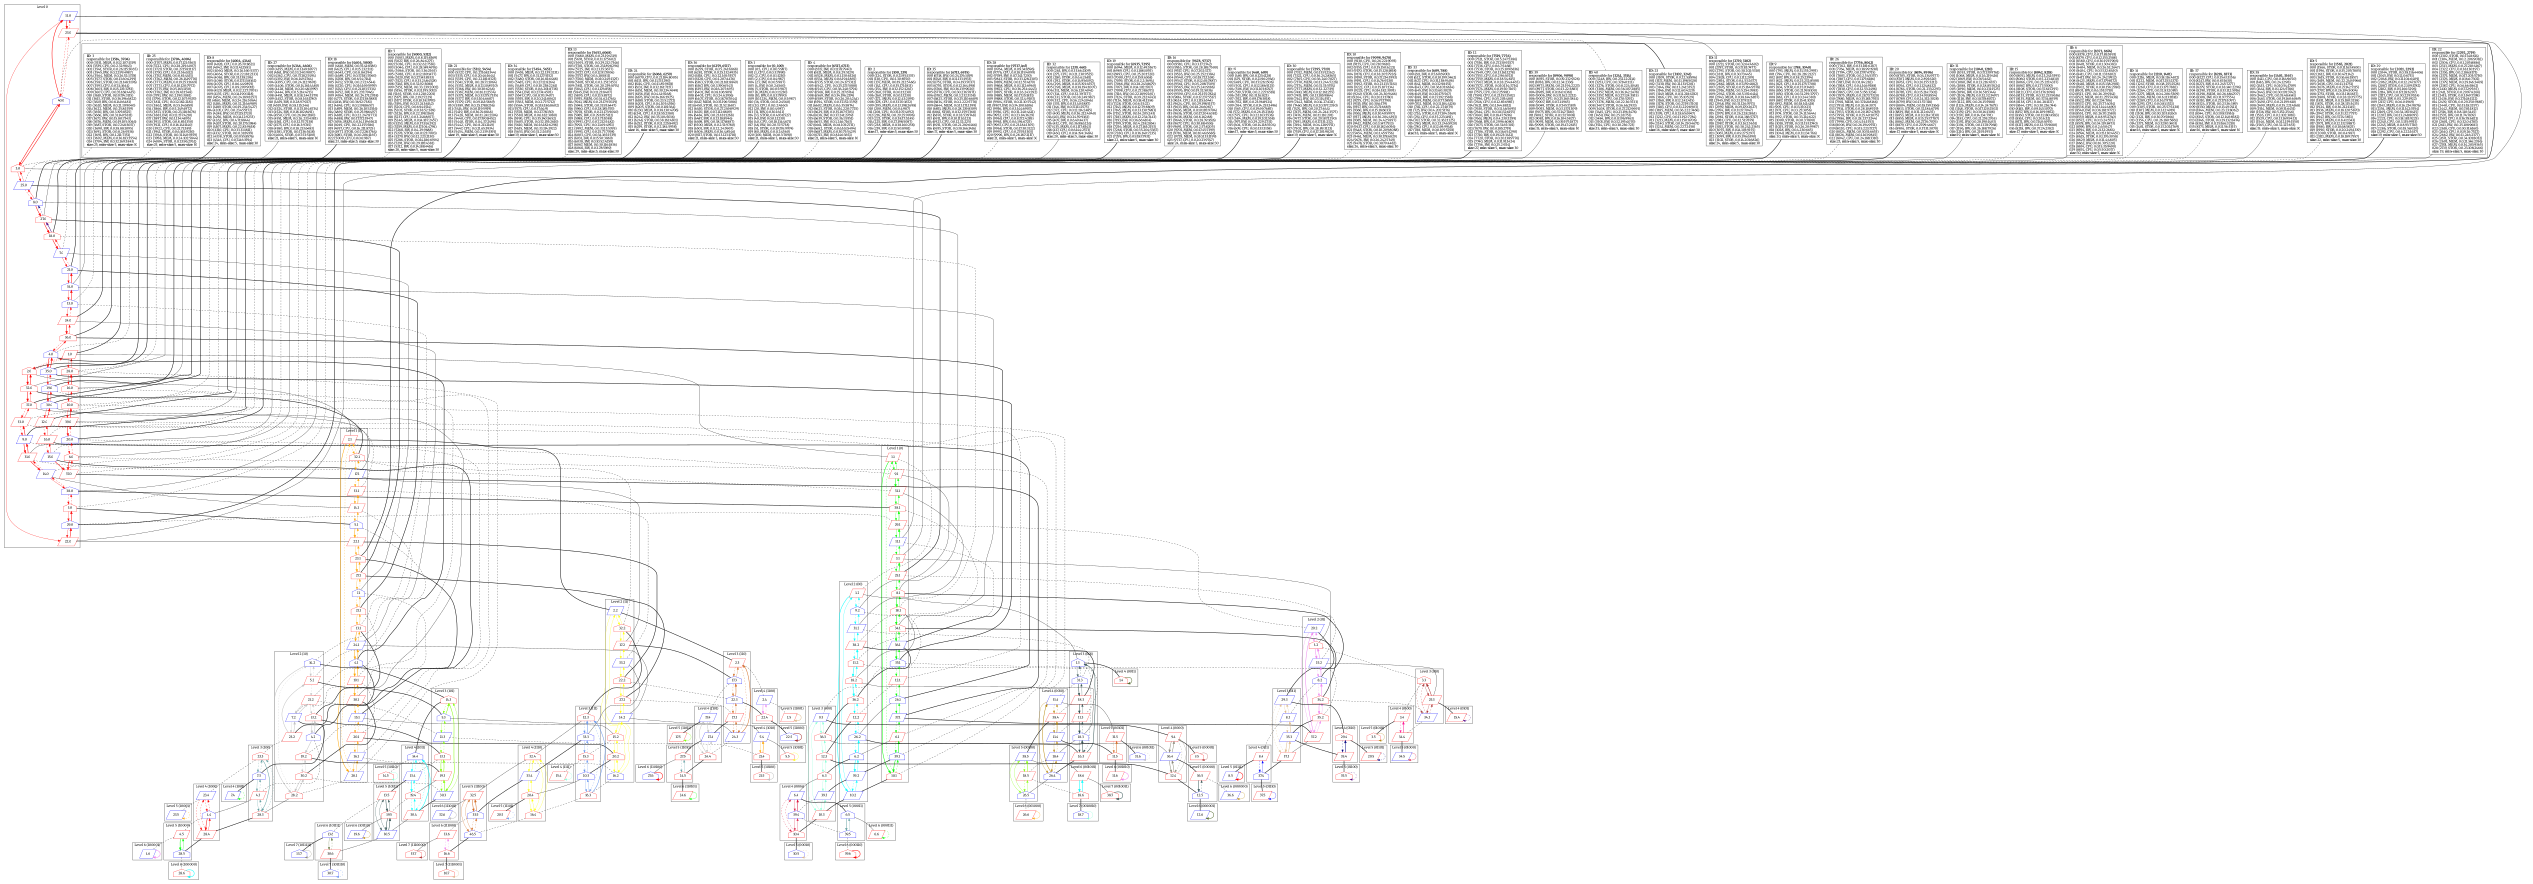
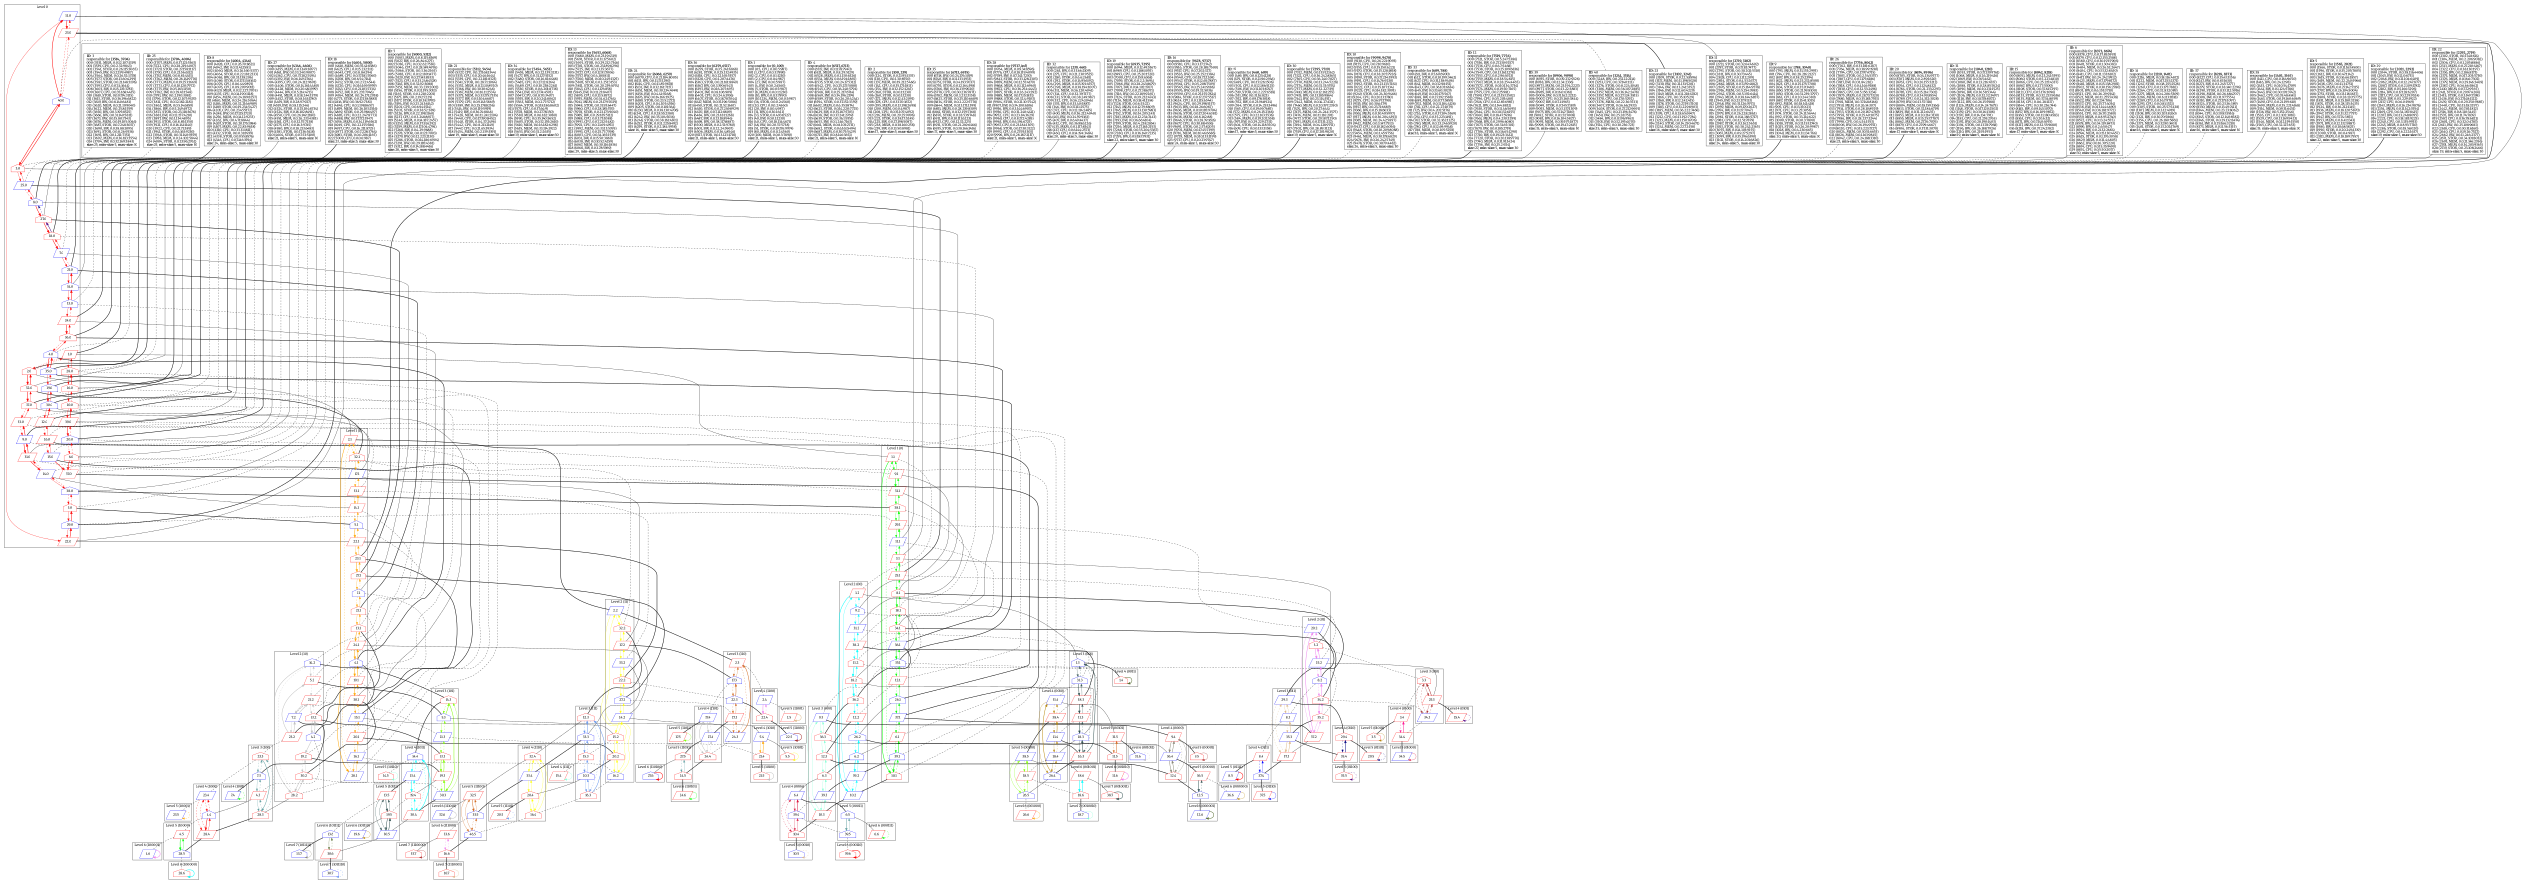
edge "34.1" -> "36.1": style bold -> solid
node "24.1": color blue -> red
node "27.2": color red -> blue
edge "33.5" -> "32.5": style bold -> solid
